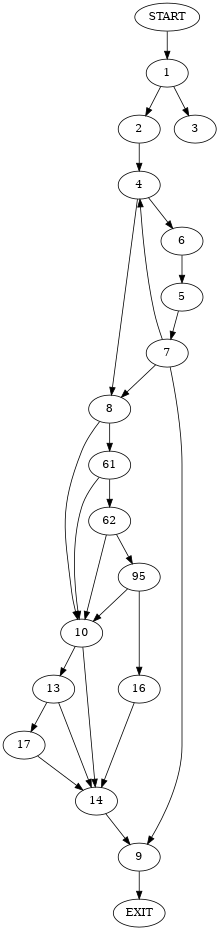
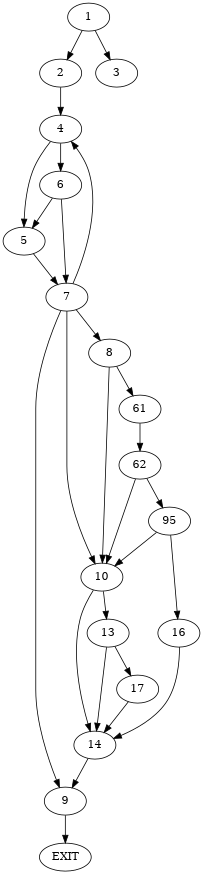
node "START": removed
edge "6" -> "7": added
edge "4" -> "8": now "4" -> "5"
edge "61" -> "10": now "7" -> "10"
